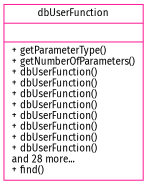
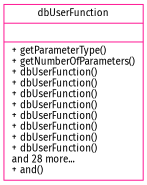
node "dbUserFunction": text "+ find()" -> "+ and()"
